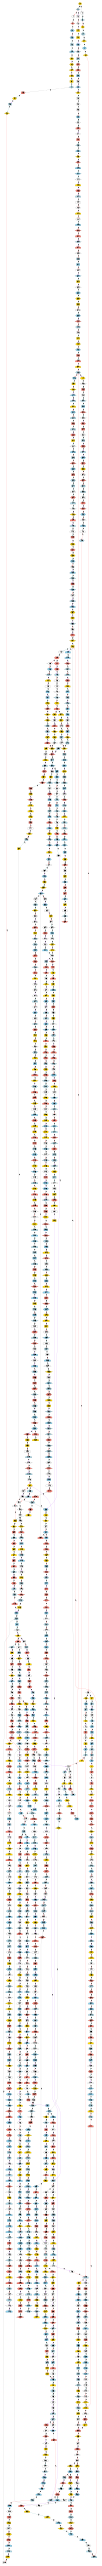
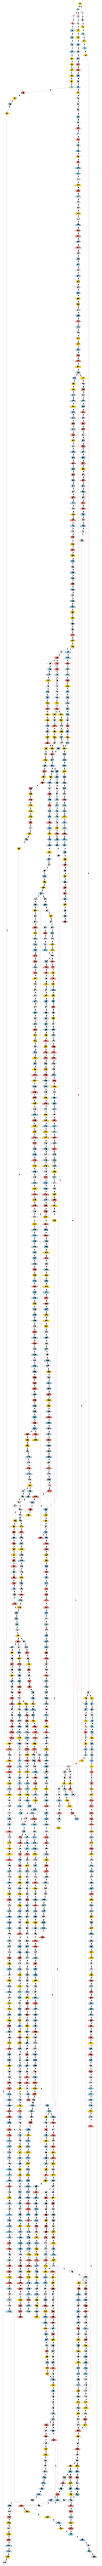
edge "S123" -> "S1149": now "S123" -> "S131"
